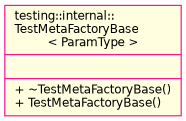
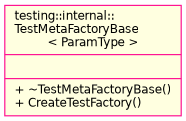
node "testing::internal::": text "+ TestMetaFactoryBase()" -> "+ CreateTestFactory()"
